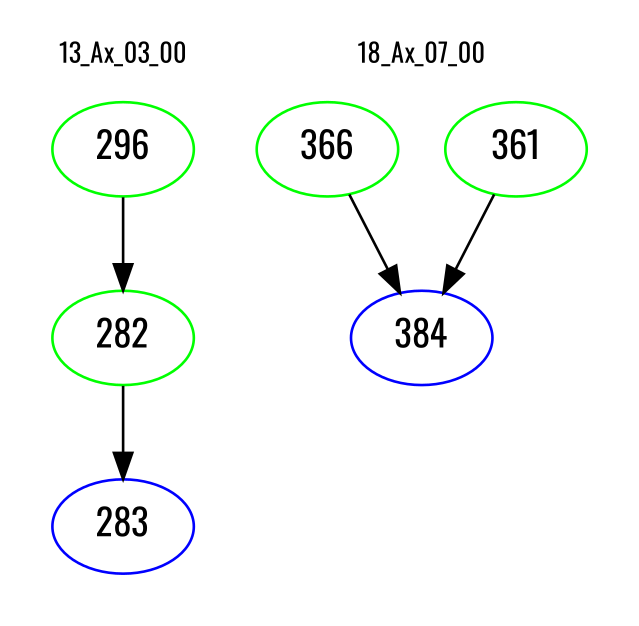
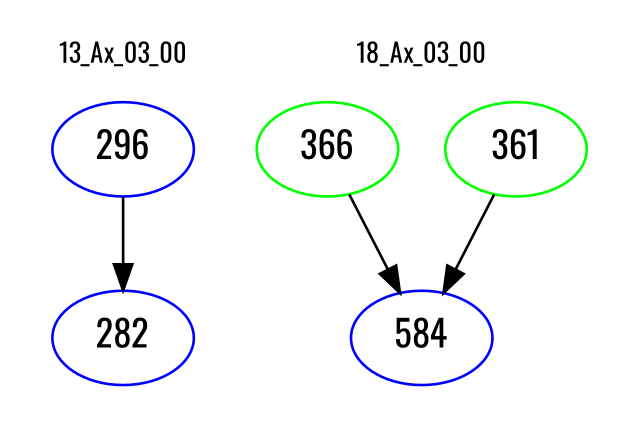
cluster "18_Ax_07_00": label "18_Ax_07_00" -> "18_Ax_03_00"
node "296": color green -> blue
node "282": color green -> blue
node "384": label "384" -> "584"
node "283": removed
